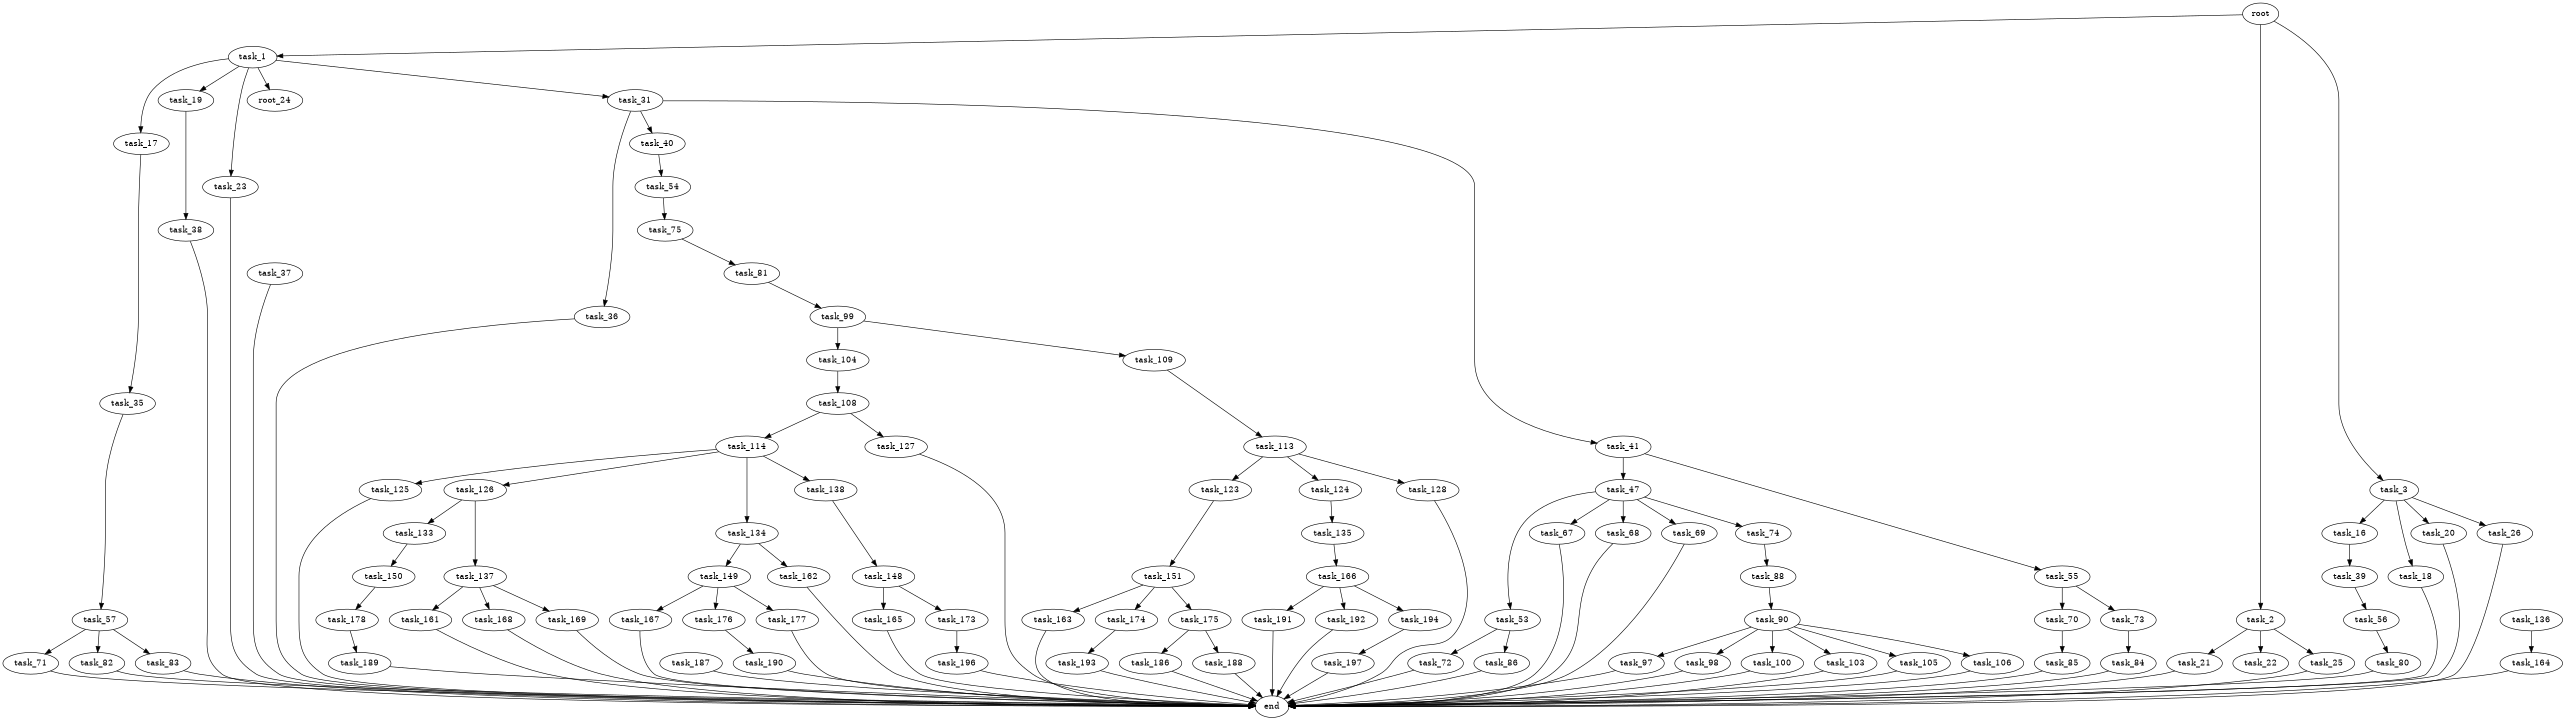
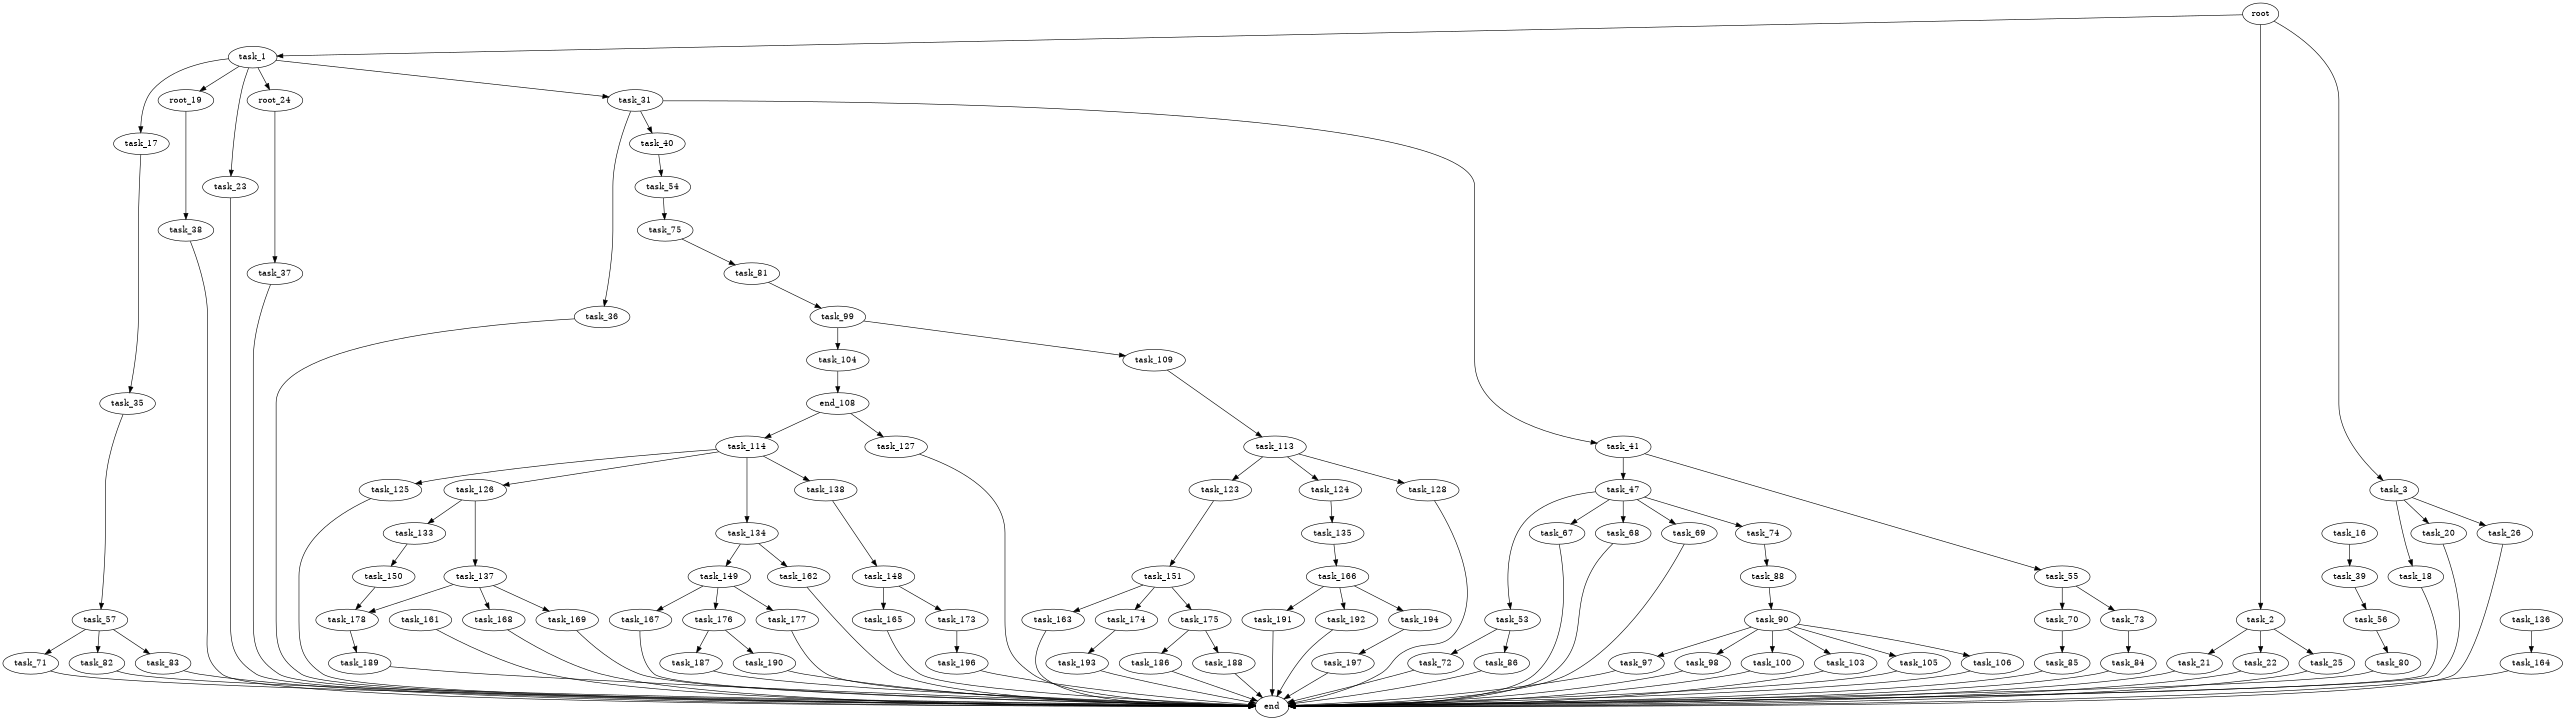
node "task_19": label "task_19" -> "root_19"
edge "root_24" -> "task_37": added
node "task_108": label "task_108" -> "end_108"
edge "task_3" -> "task_16": removed
edge "task_137" -> "task_161": now "task_137" -> "task_178"
edge "task_176" -> "task_187": added
edge "task_22" -> "end": added
